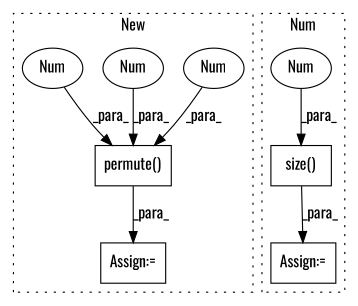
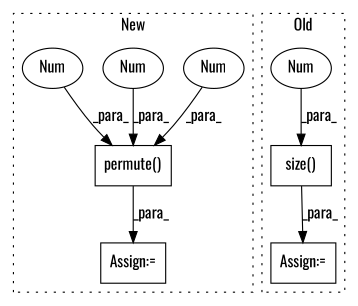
cluster "Num": label "Num" -> "Old"
